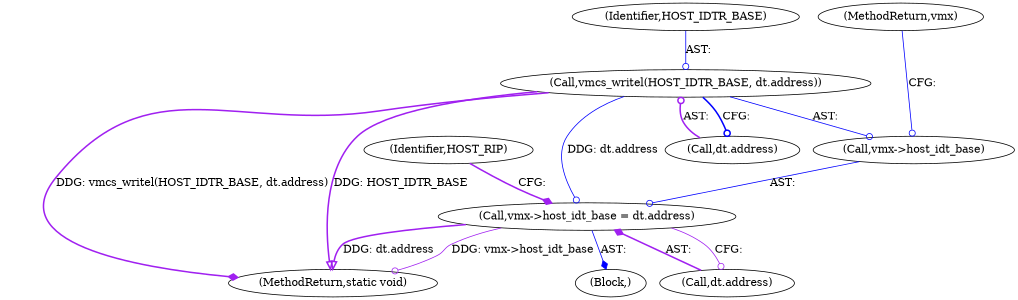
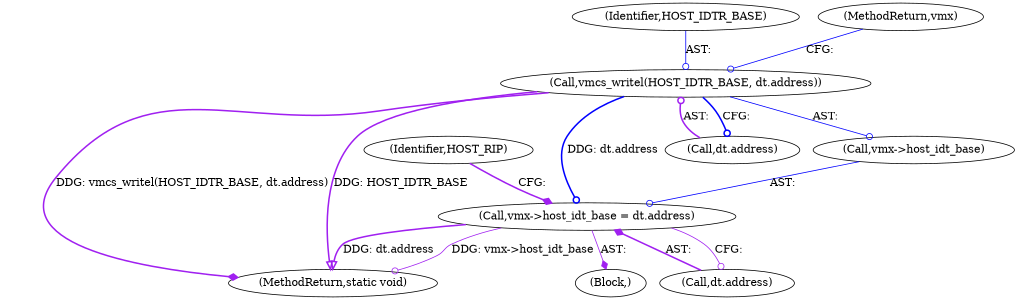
edge "(MethodReturn,vmx)" -> "(Call,vmx->host_idt_base)": now "(MethodReturn,vmx)" -> "(Call,vmcs_writel(HOST_IDTR_BASE, dt.address))"
edge "(Call,vmcs_writel(HOST_IDTR_BASE, dt.address))" -> "(Call,vmx->host_idt_base = dt.address)": style solid -> bold
edge "(Call,vmx->host_idt_base = dt.address)" -> "(Block,)": color blue -> purple
